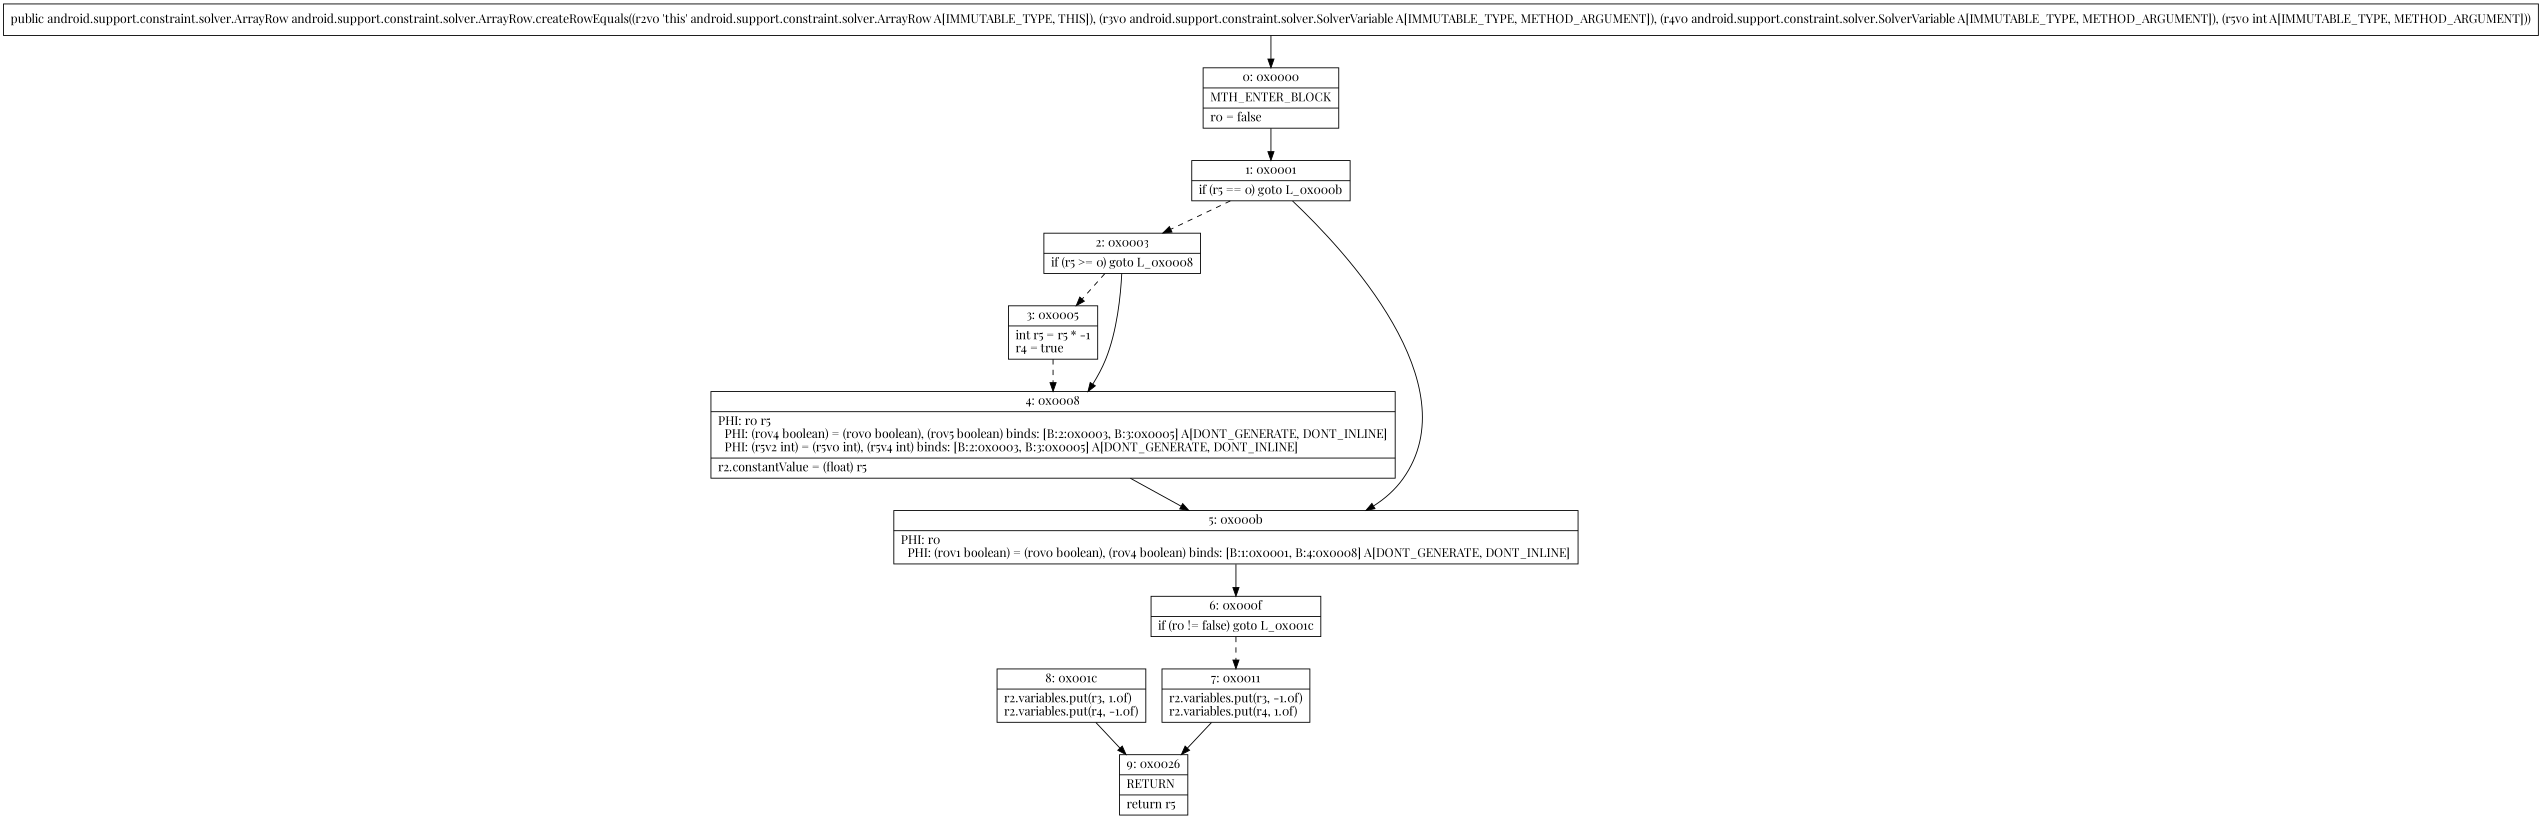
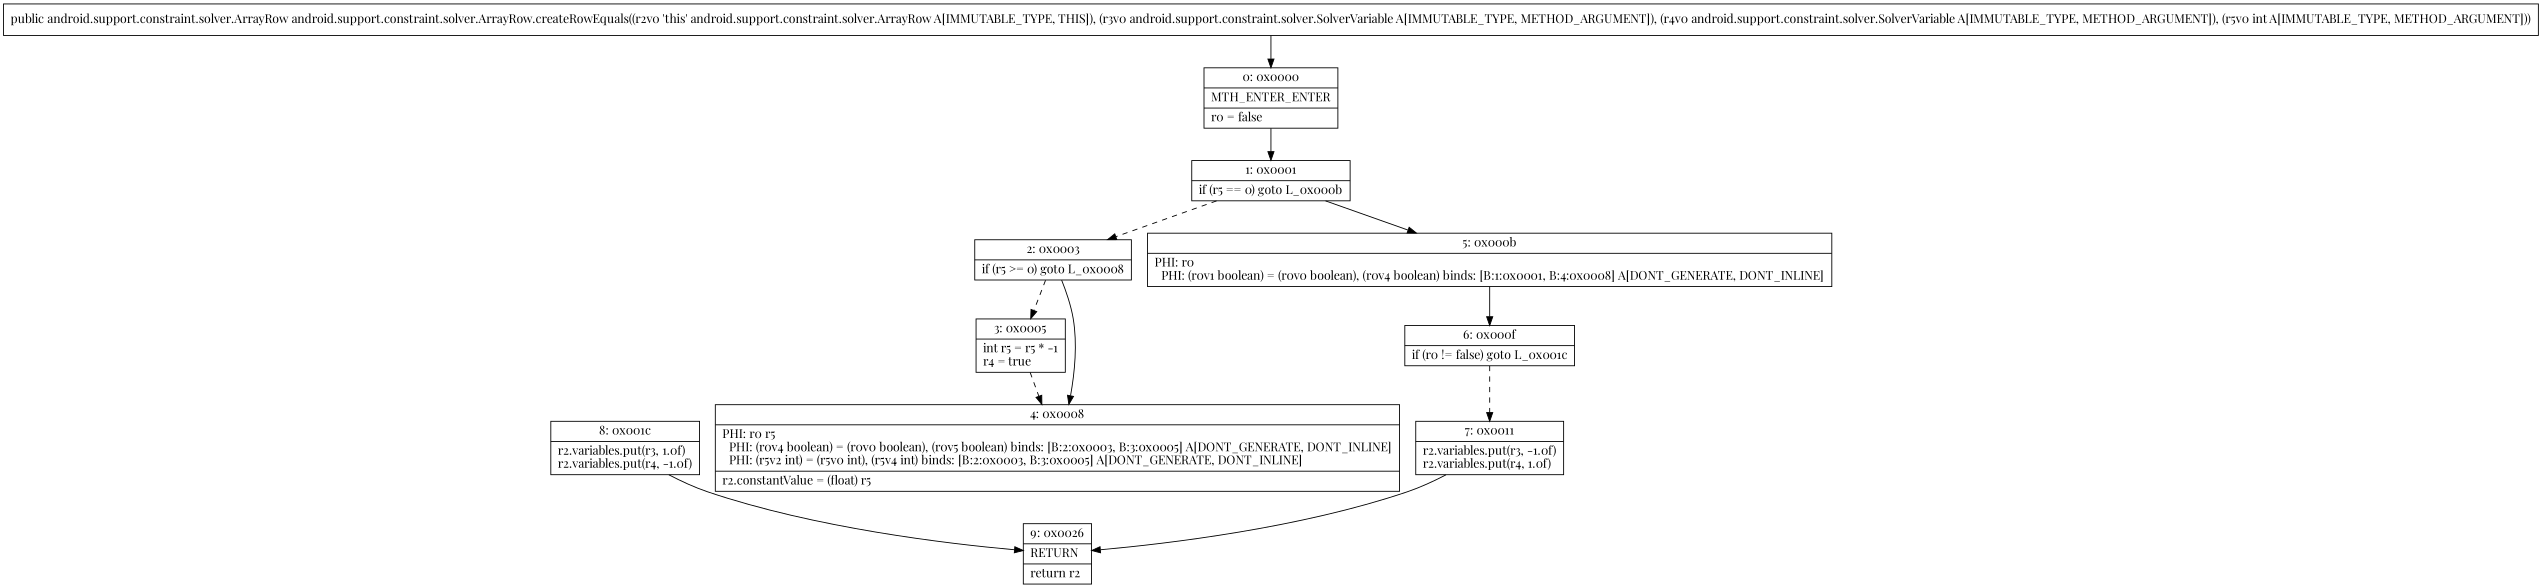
node "0: 0x0000": text "MTH_ENTER_BLOCK" -> "MTH_ENTER_ENTER"
edge "4: 0x0008" -> "5: 0x000b": removed
node "9: 0x0026": text "return r5" -> "return r2"
